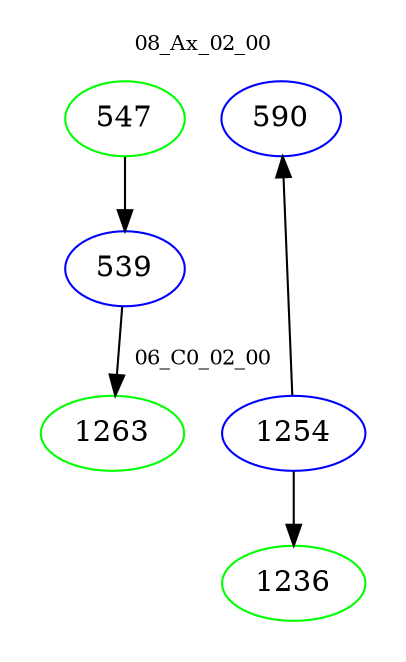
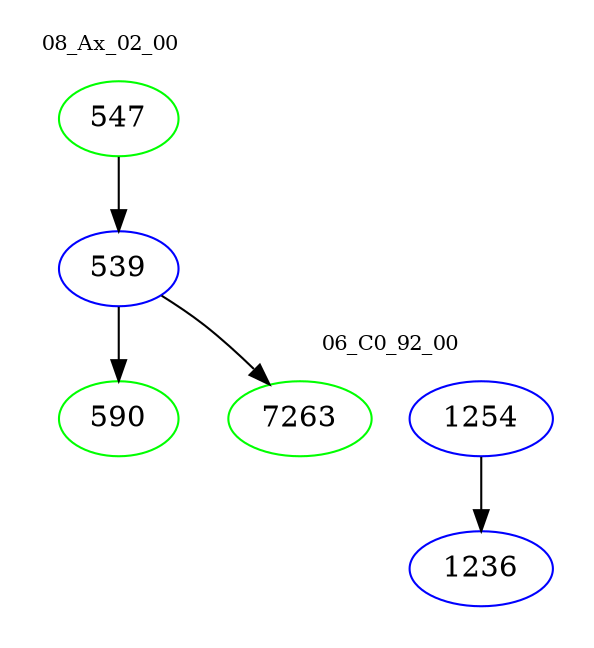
node "590": color blue -> green
edge "1254" -> "590": now "539" -> "590"
cluster "06_C0_02_00": label "06_C0_02_00" -> "06_C0_92_00"
node "1263": label "1263" -> "7263"
node "1236": color green -> blue
